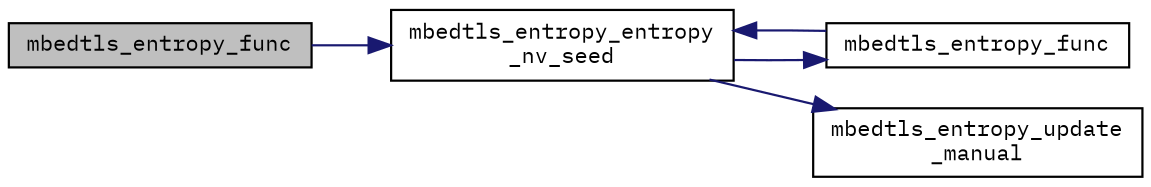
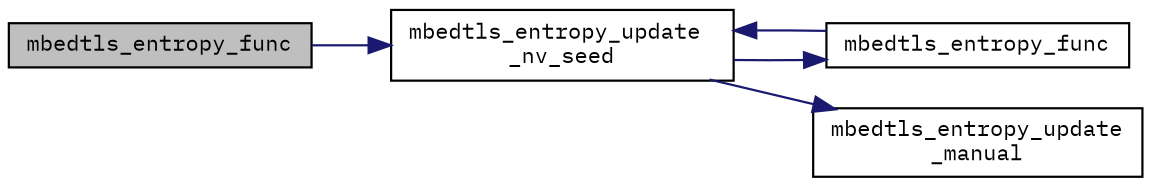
node "mbedtls_entropy_entropy _nv_seed": label "mbedtls_entropy_entropy _nv_seed" -> "mbedtls_entropy_update _nv_seed"
